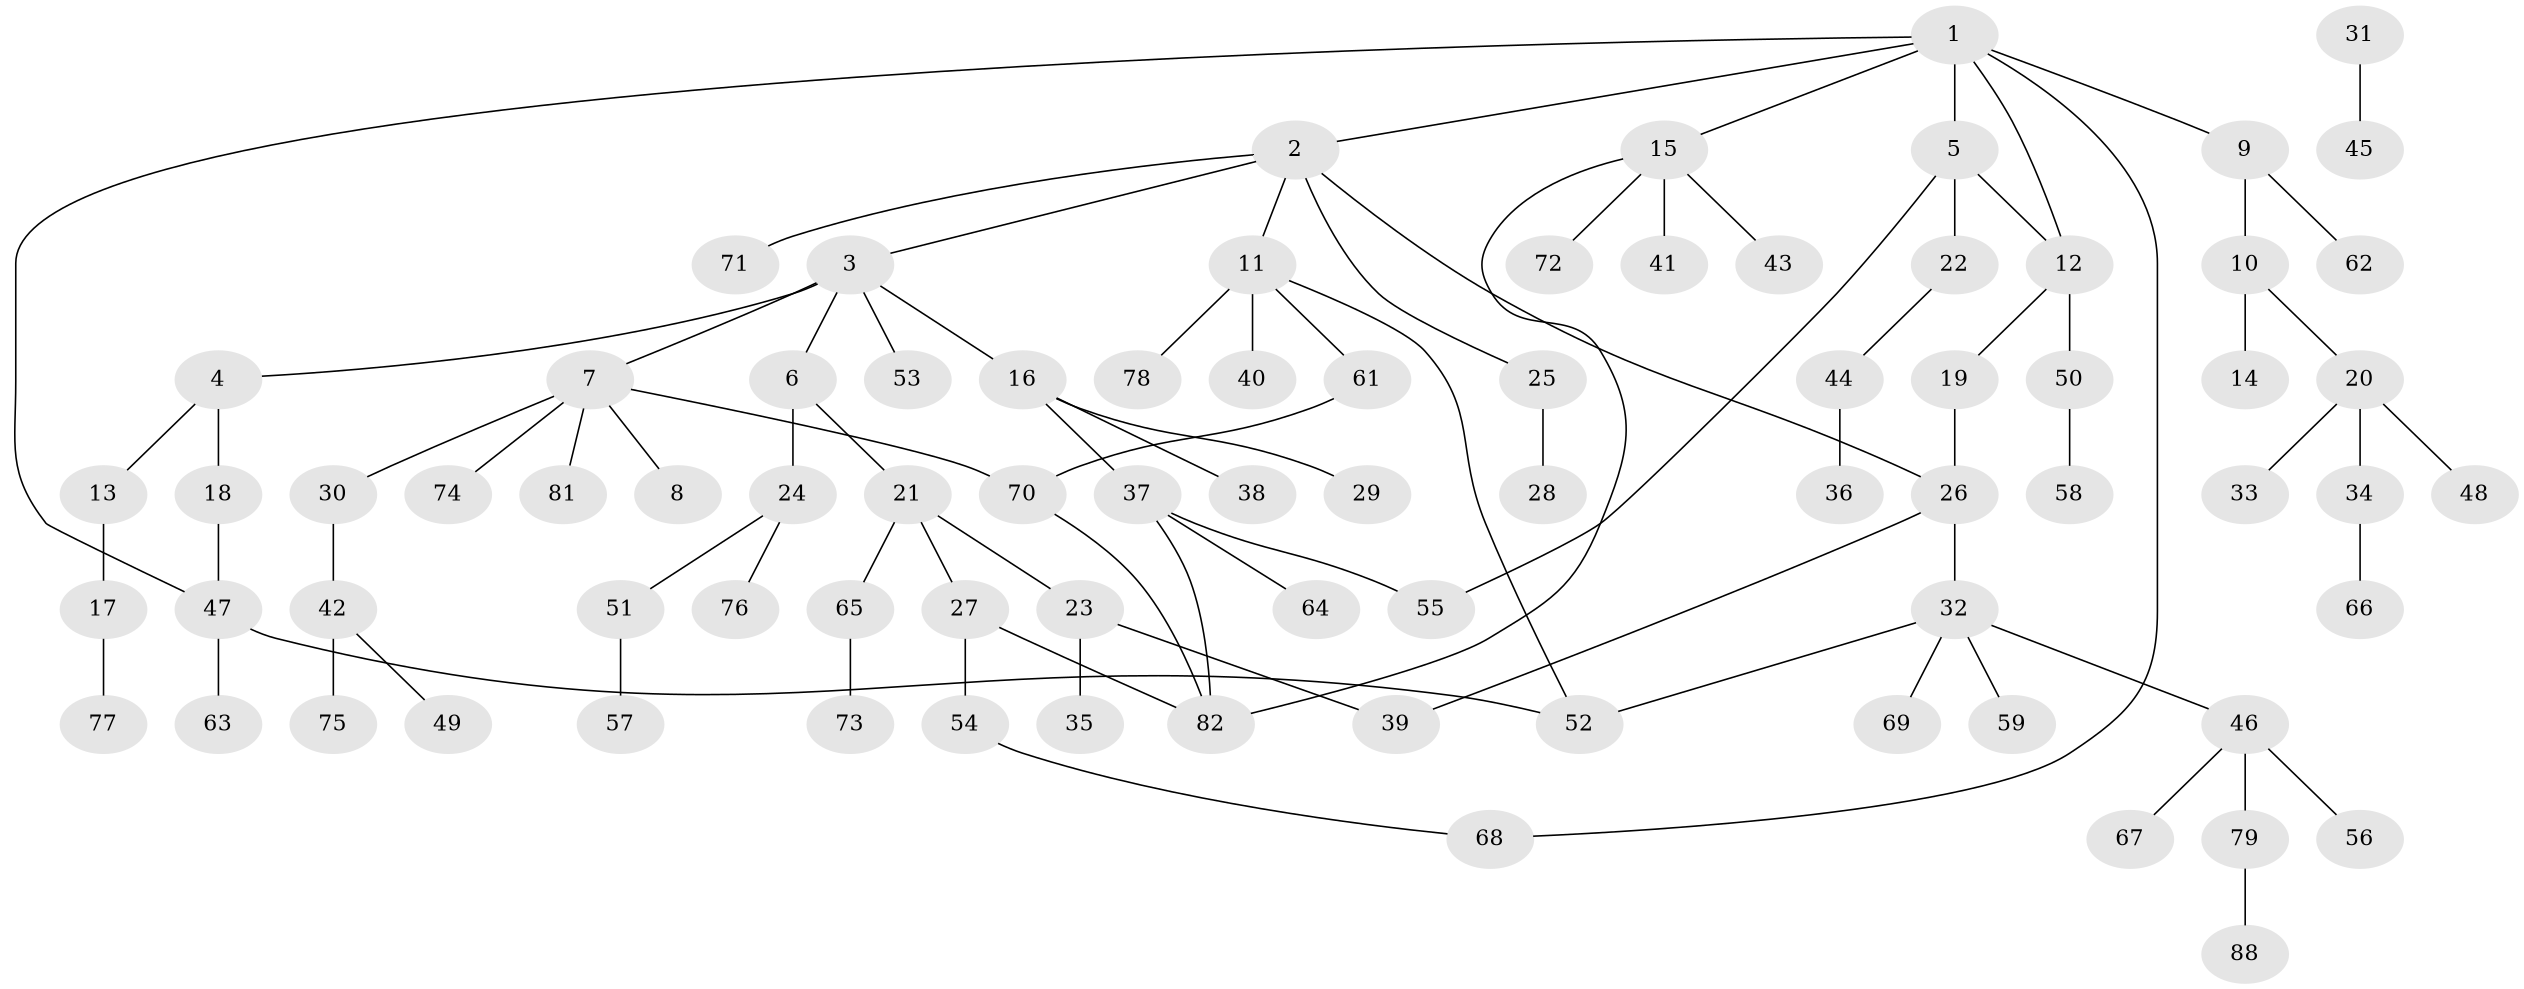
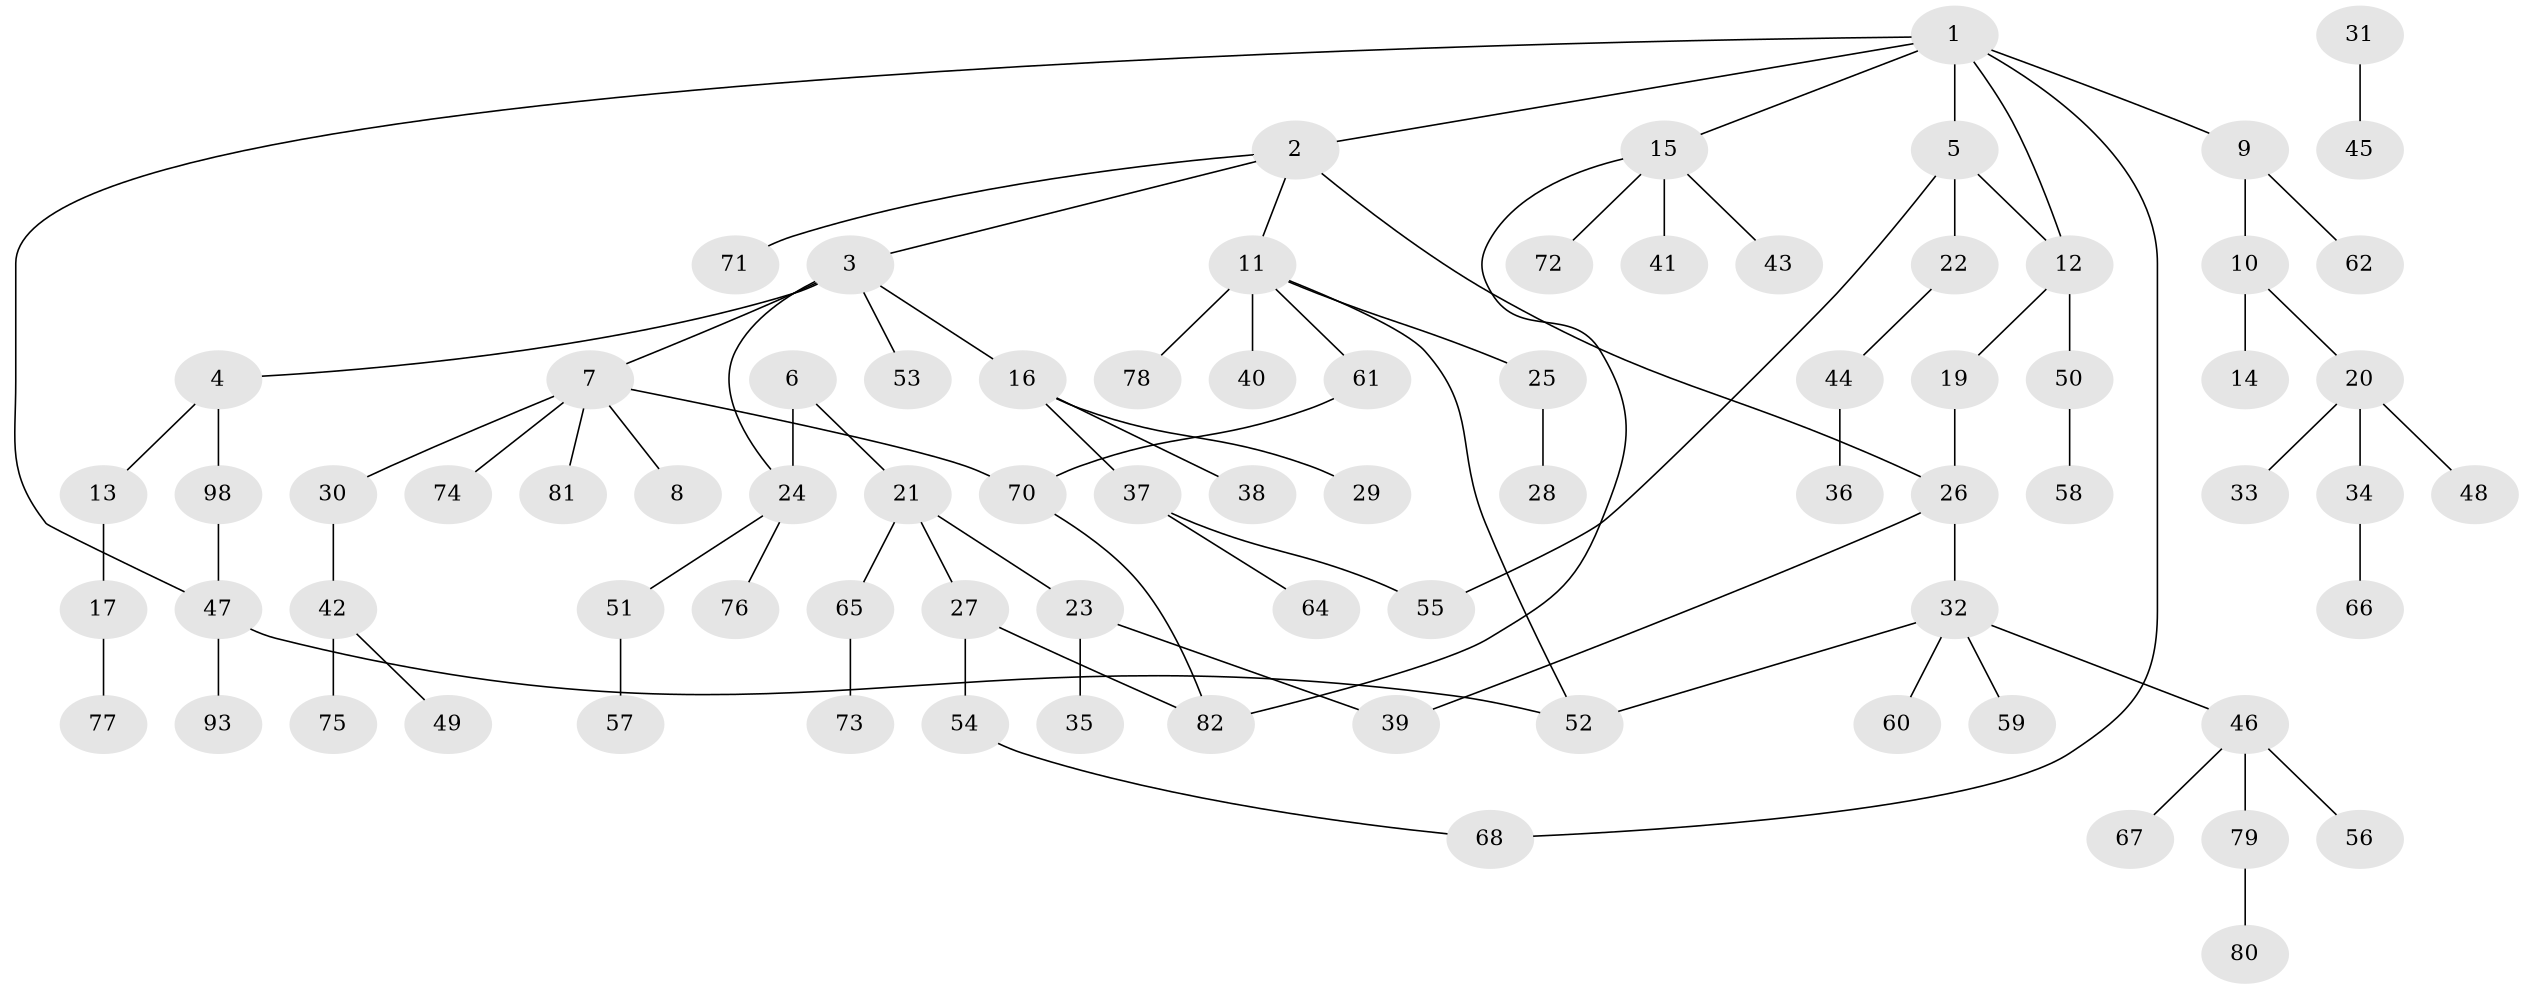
edge "2" -- "25": now "11" -- "25"
edge "3" -- "6": now "3" -- "24"
node "18": label "18" -> "98"
edge "37" -- "82": removed
node "63": label "63" -> "93"
node "69": label "69" -> "60"
node "88": label "88" -> "80"
